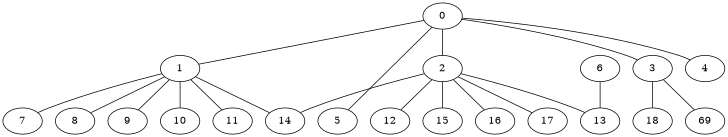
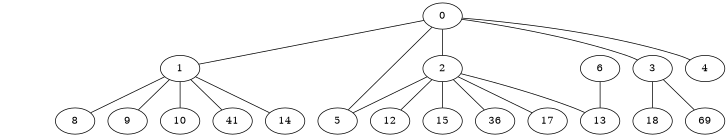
edge "2" -- "14": now "2" -- "5"
node "7": removed
node "11": label "11" -> "41"
node "16": label "16" -> "36"
